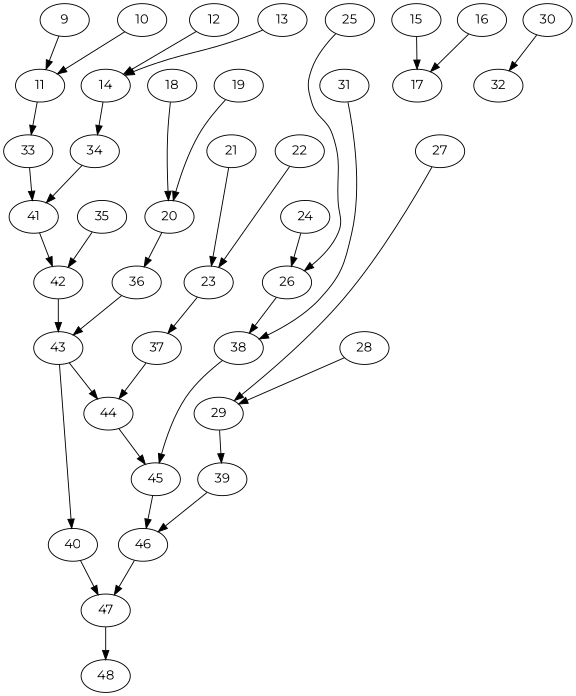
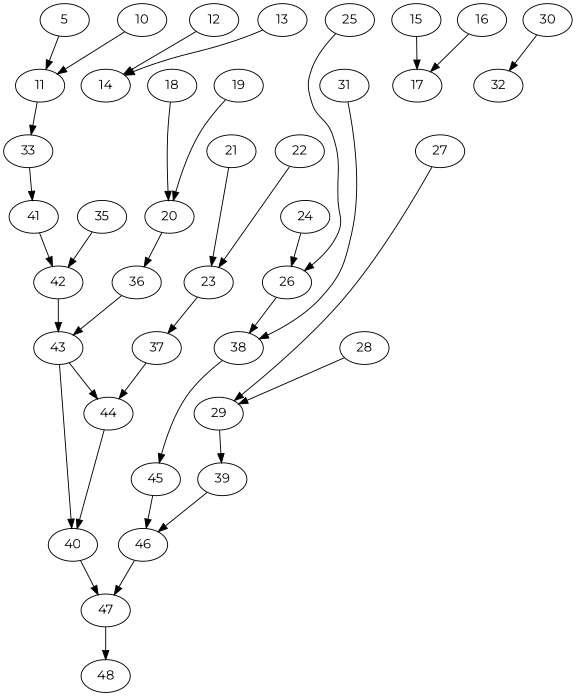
node "9": label "9" -> "5"
node "34": removed
edge "44" -> "45": now "44" -> "40"
